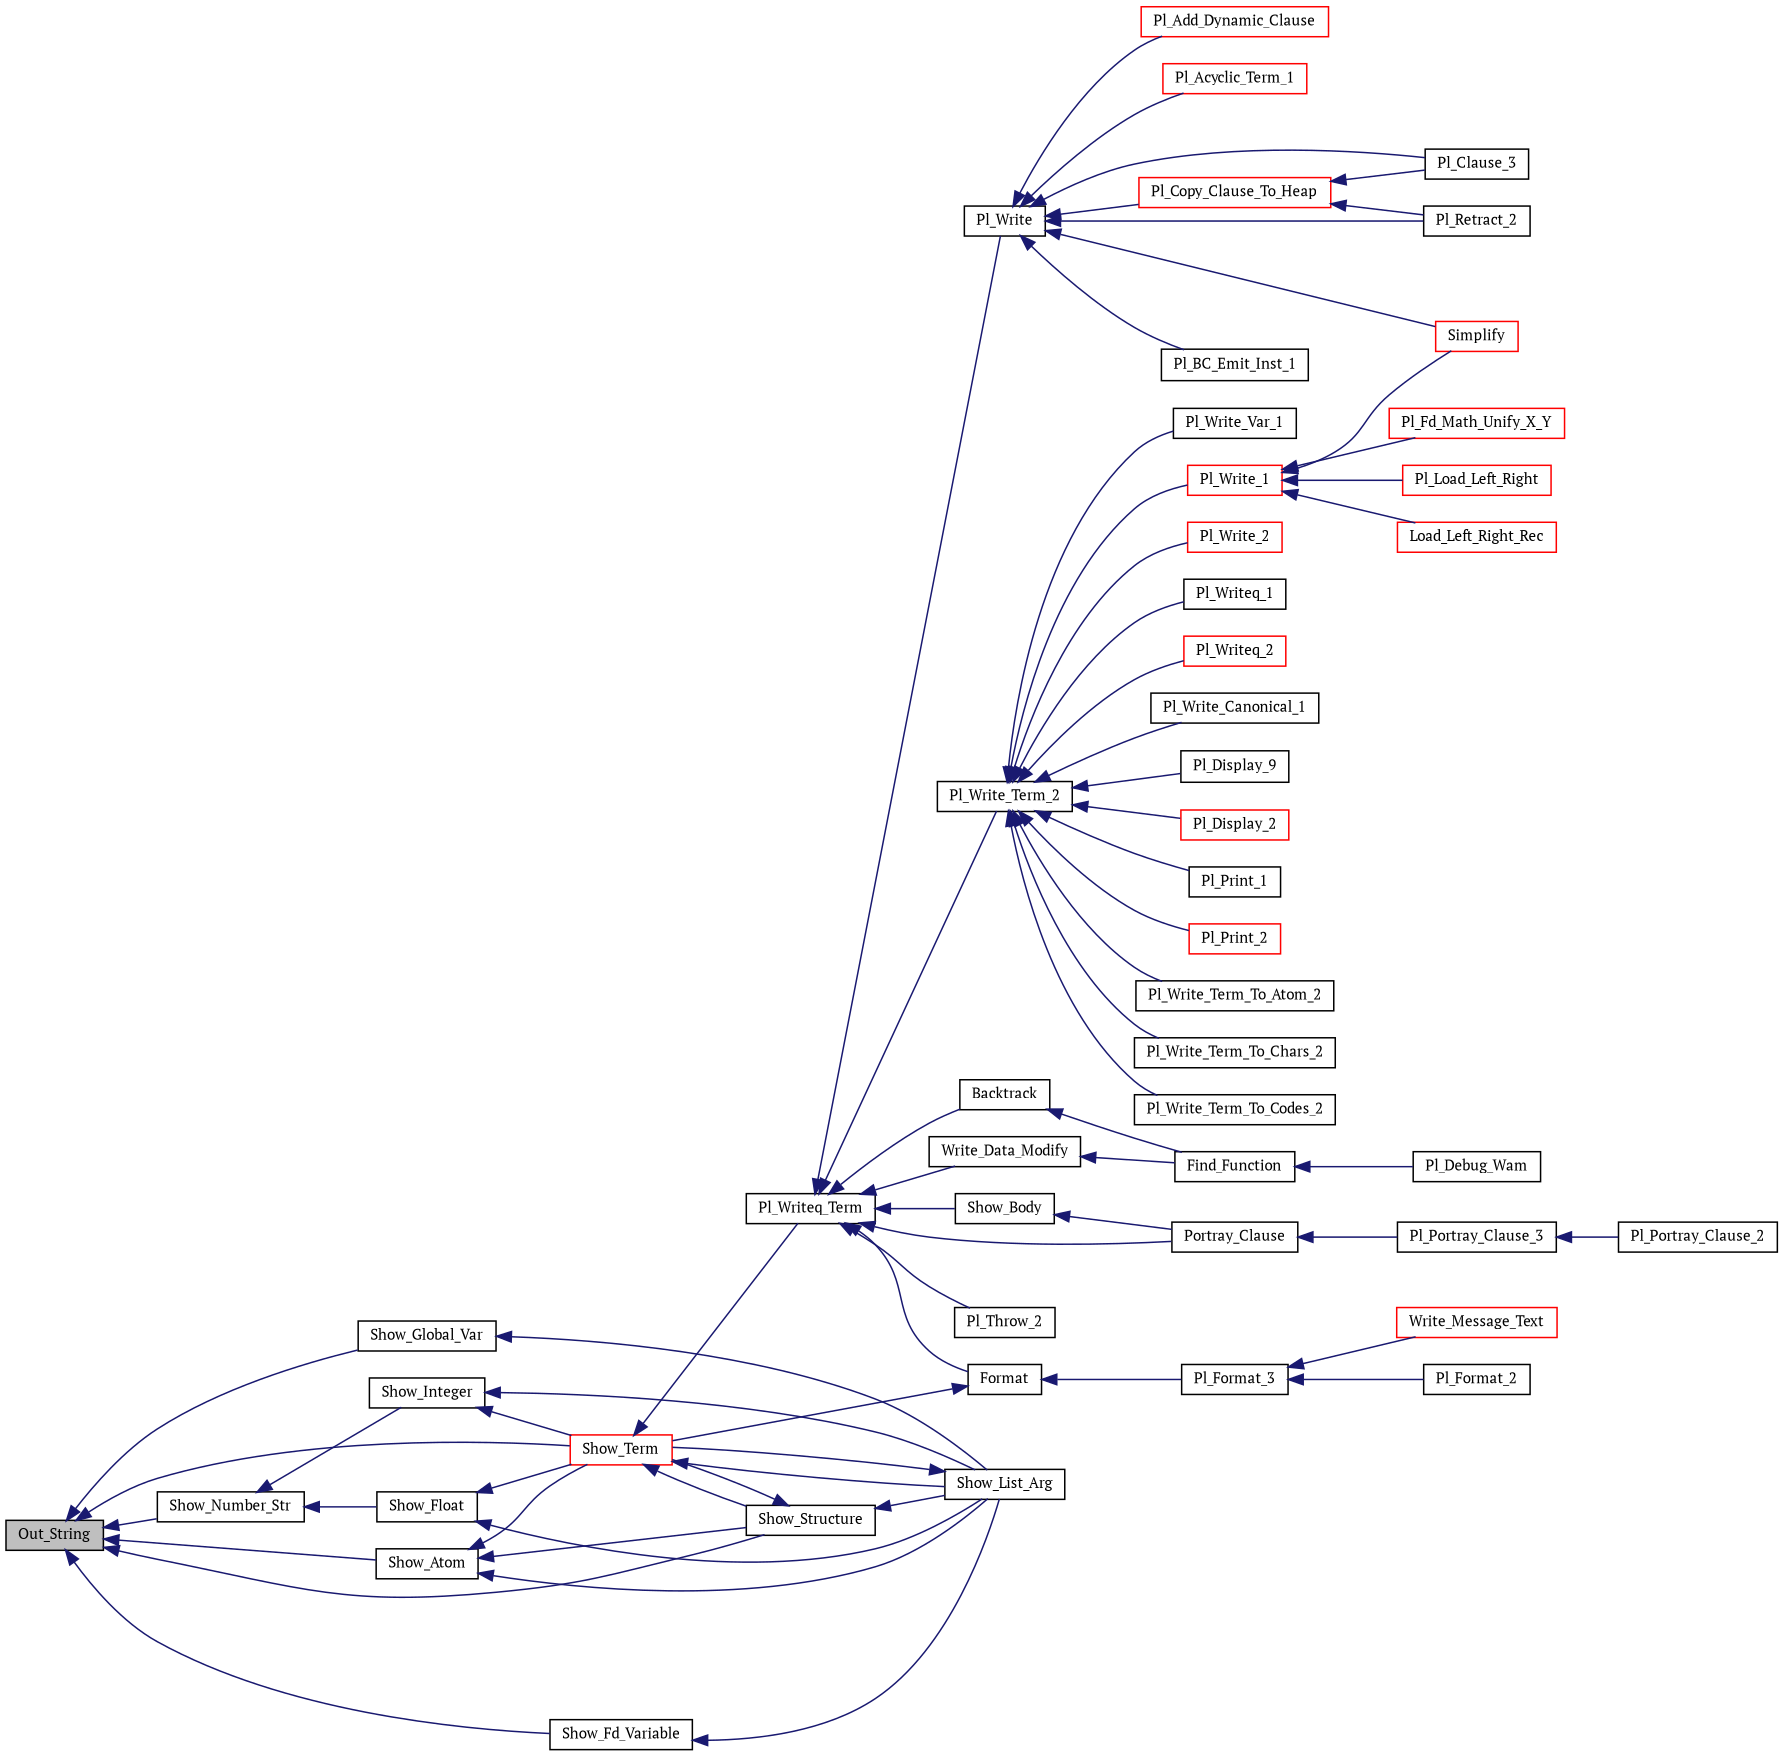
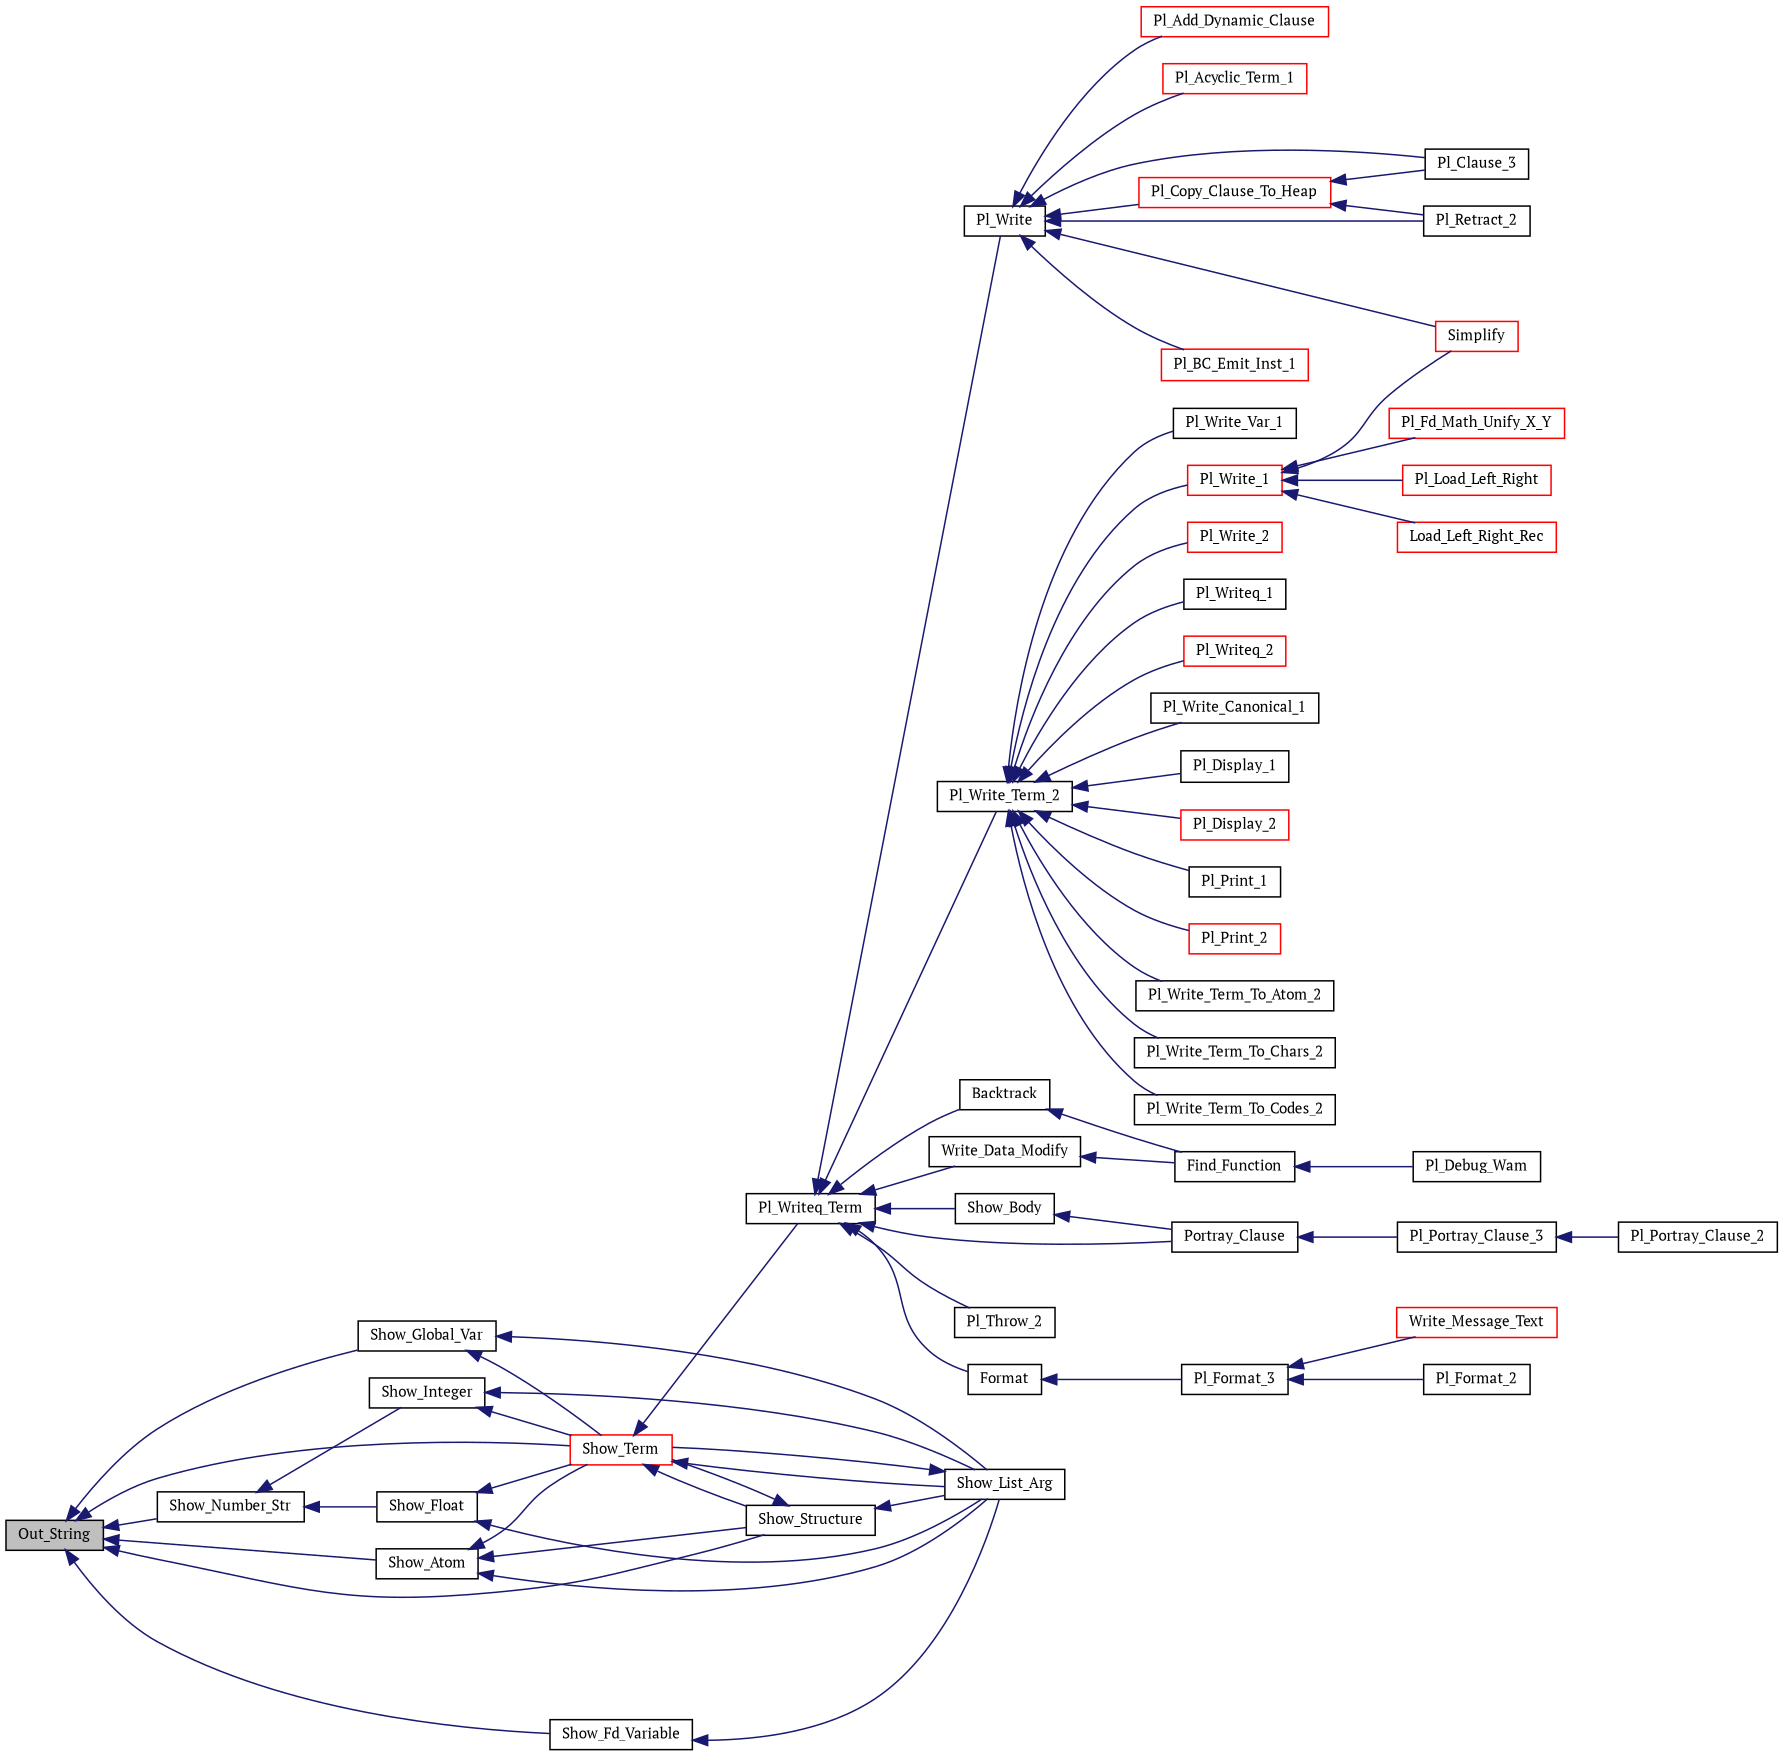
node "Pl_BC_Emit_Inst_1": color black -> red
node "Pl_Display_9": label "Pl_Display_9" -> "Pl_Display_1"
edge "Show_Term" -> "Format": now "Show_Term" -> "Show_Global_Var"
